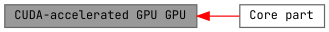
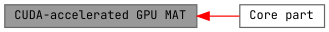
node "CUDA-accelerated GPU GPU": label "CUDA-accelerated GPU GPU" -> "CUDA-accelerated GPU MAT"
